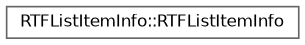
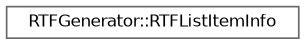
node "RTFListItemInfo::RTFListItemInfo": label "RTFListItemInfo::RTFListItemInfo" -> "RTFGenerator::RTFListItemInfo"
